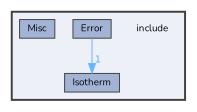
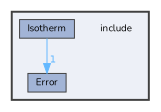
node "Misc": removed
edge "Error" -> "Isotherm": reversed
